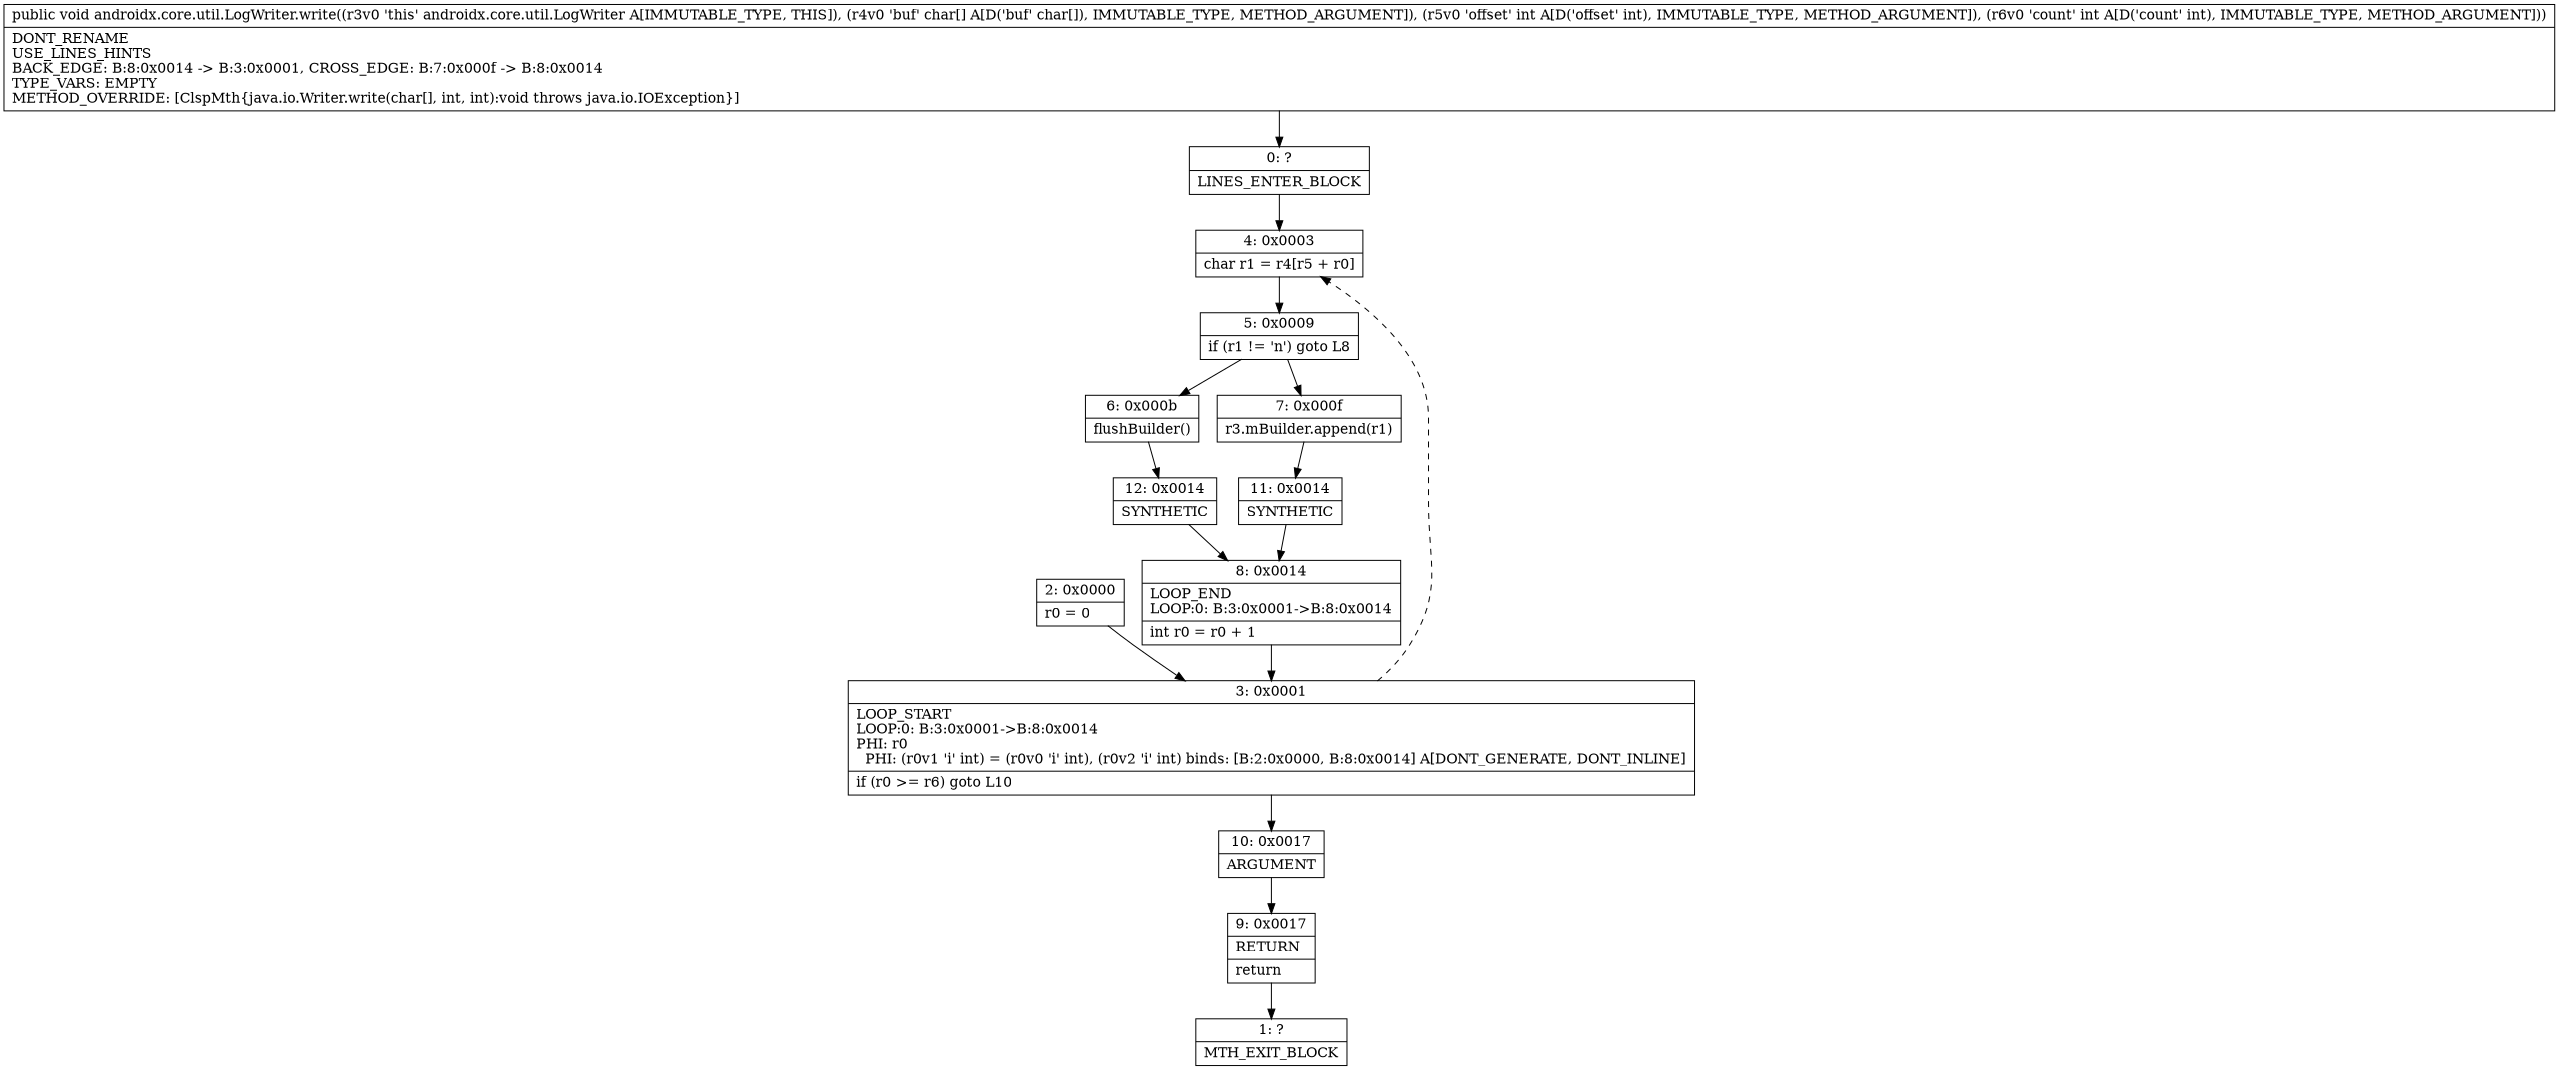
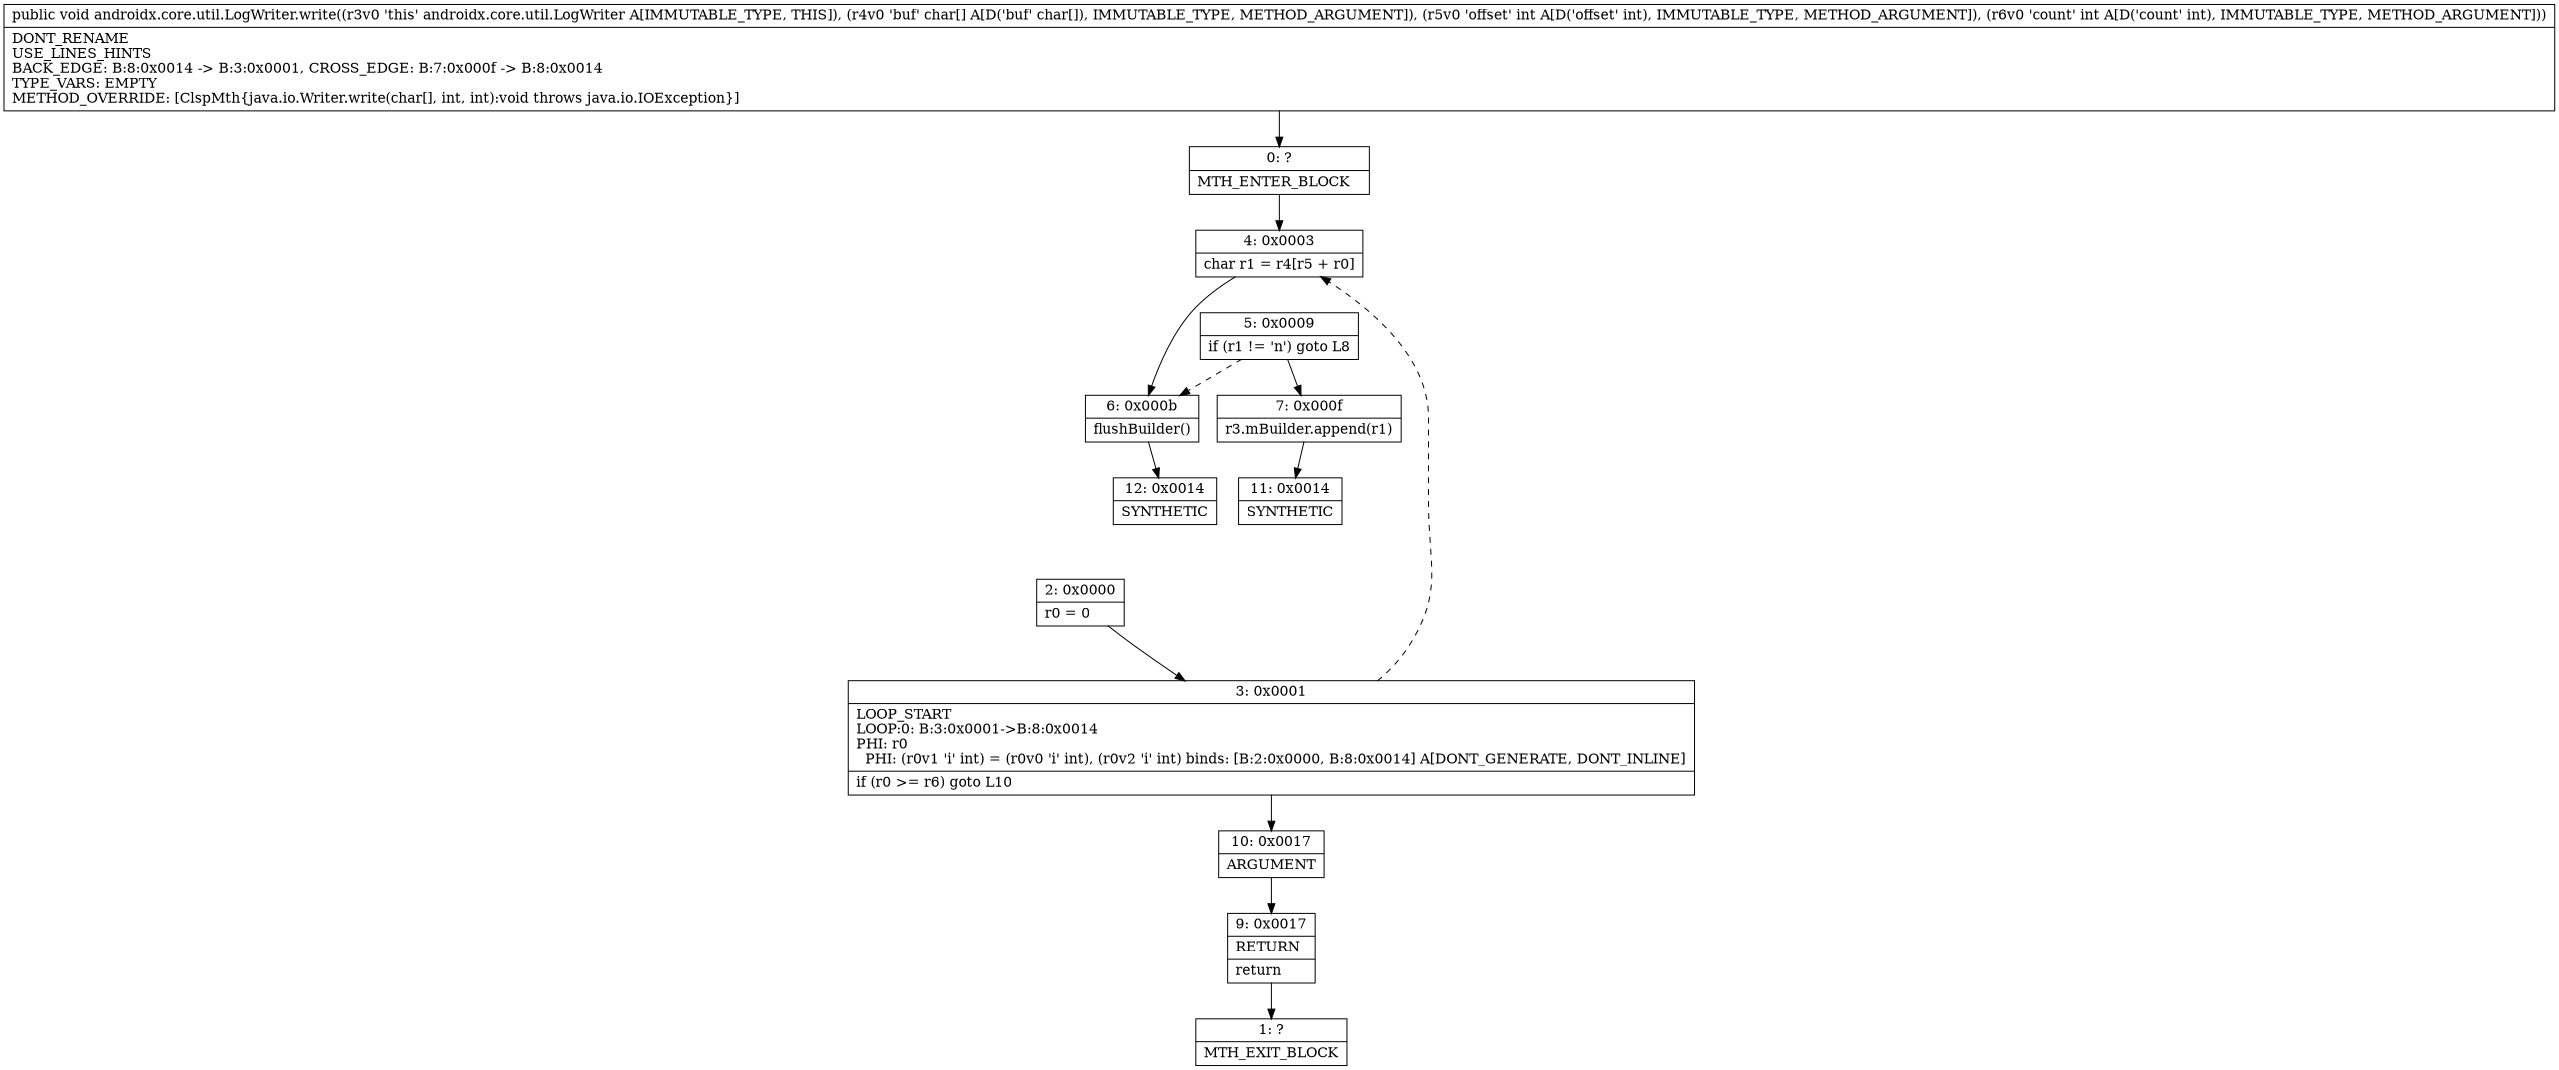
node "0: ?": text "LINES_ENTER_BLOCK" -> "MTH_ENTER_BLOCK"
edge "4: 0x0003" -> "5: 0x0009": now "4: 0x0003" -> "6: 0x000b"
edge "5: 0x0009" -> "6: 0x000b": style solid -> dashed
node "8: 0x0014": removed
